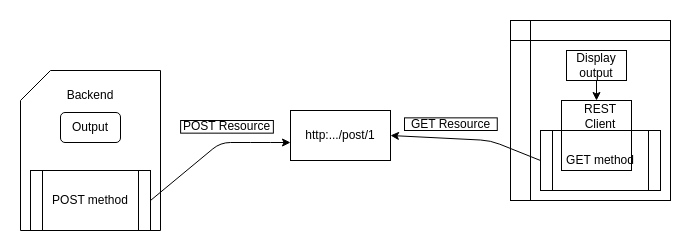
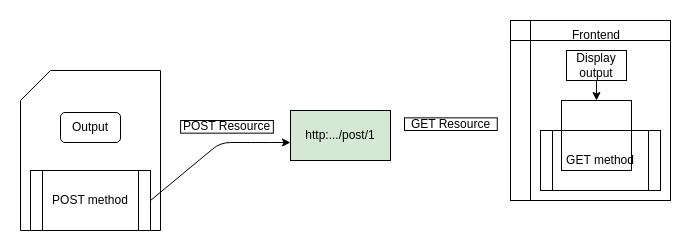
node "Frontend": added
node "Backend": removed
node "REST Client": removed
node "http:.../post/1": fillcolor #ffffff -> #d5e8d4
edge "GET method" -> "http:.../post/1": removed
